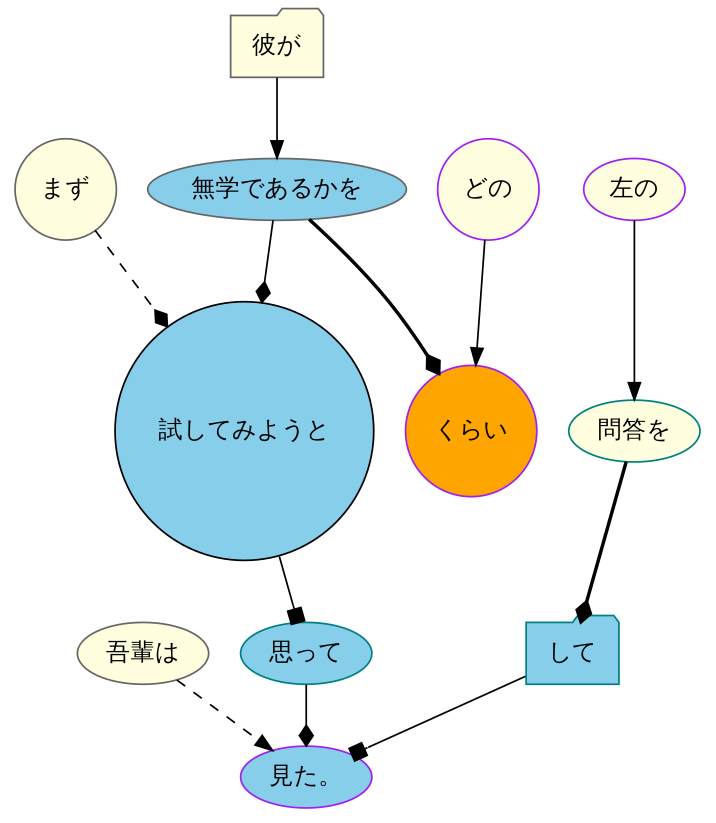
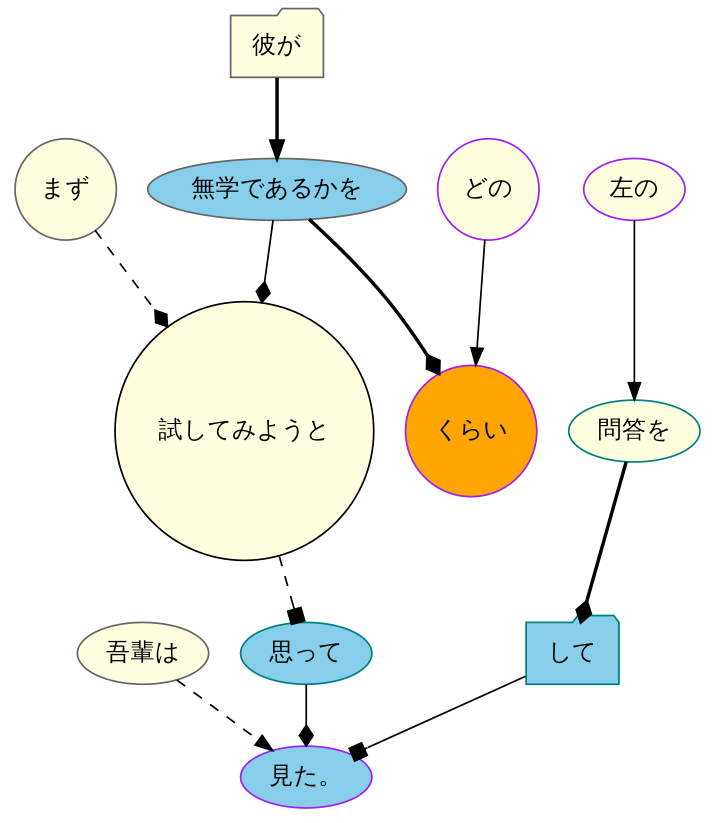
edge "彼が" -> "無学であるかを": style solid -> bold
node "試してみようと": fillcolor skyblue -> lightyellow
edge "試してみようと" -> "思って": style solid -> dashed
